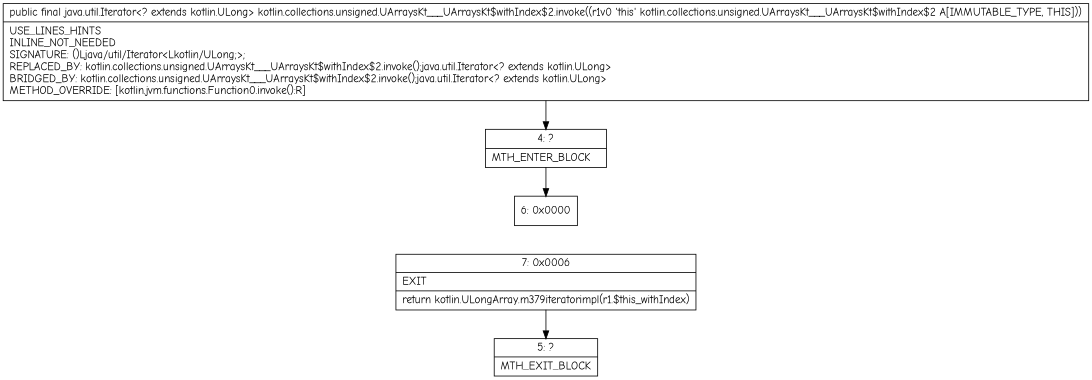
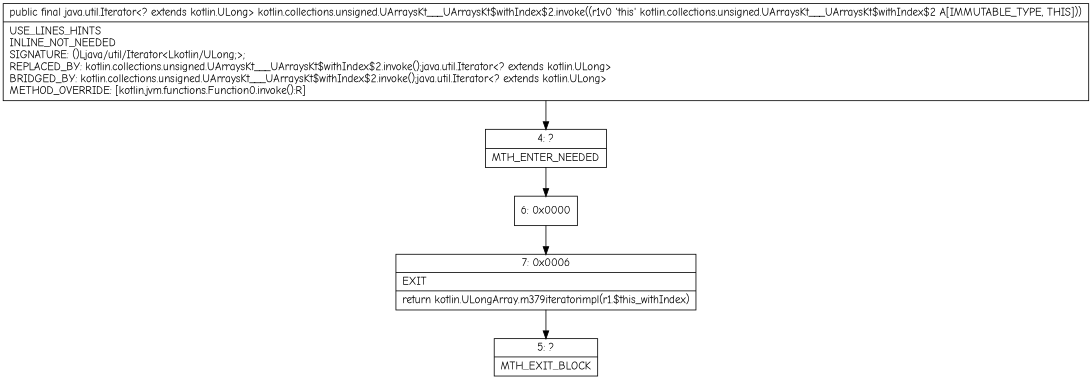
node "4: ?": text "MTH_ENTER_BLOCK" -> "MTH_ENTER_NEEDED"
edge "6: 0x0000" -> "7: 0x0006": added
